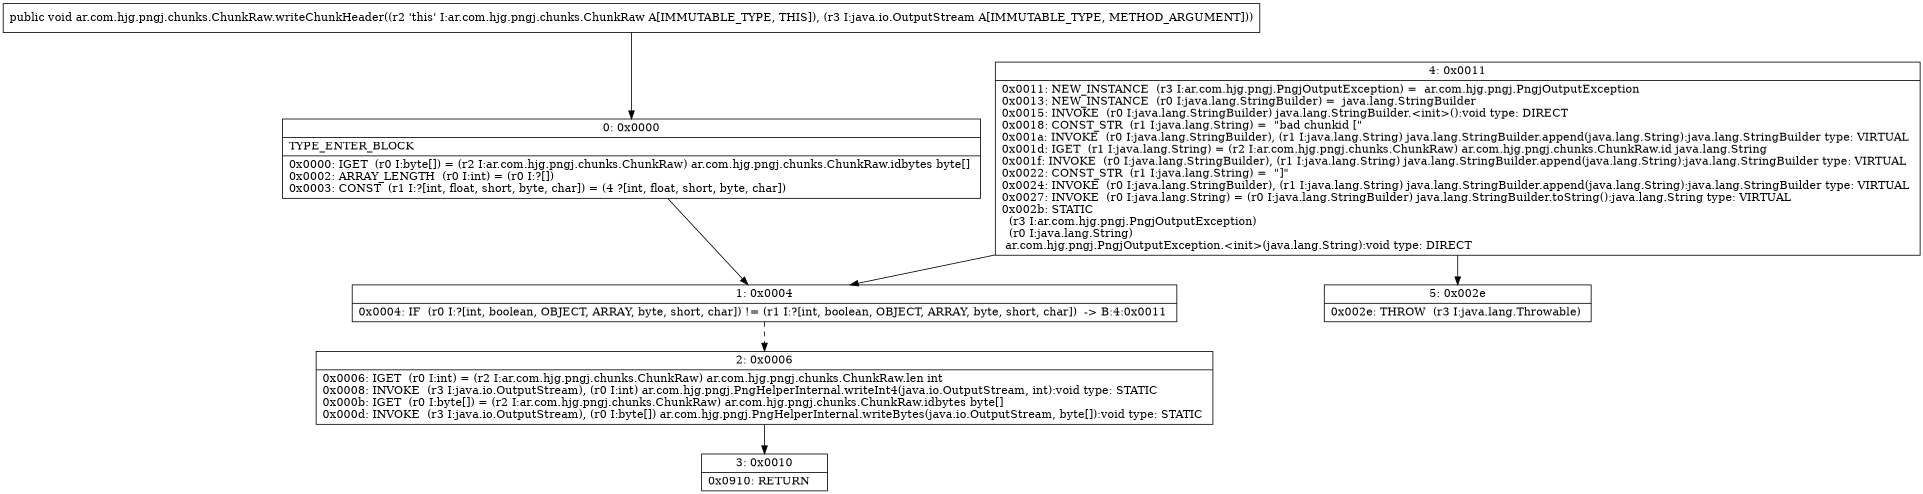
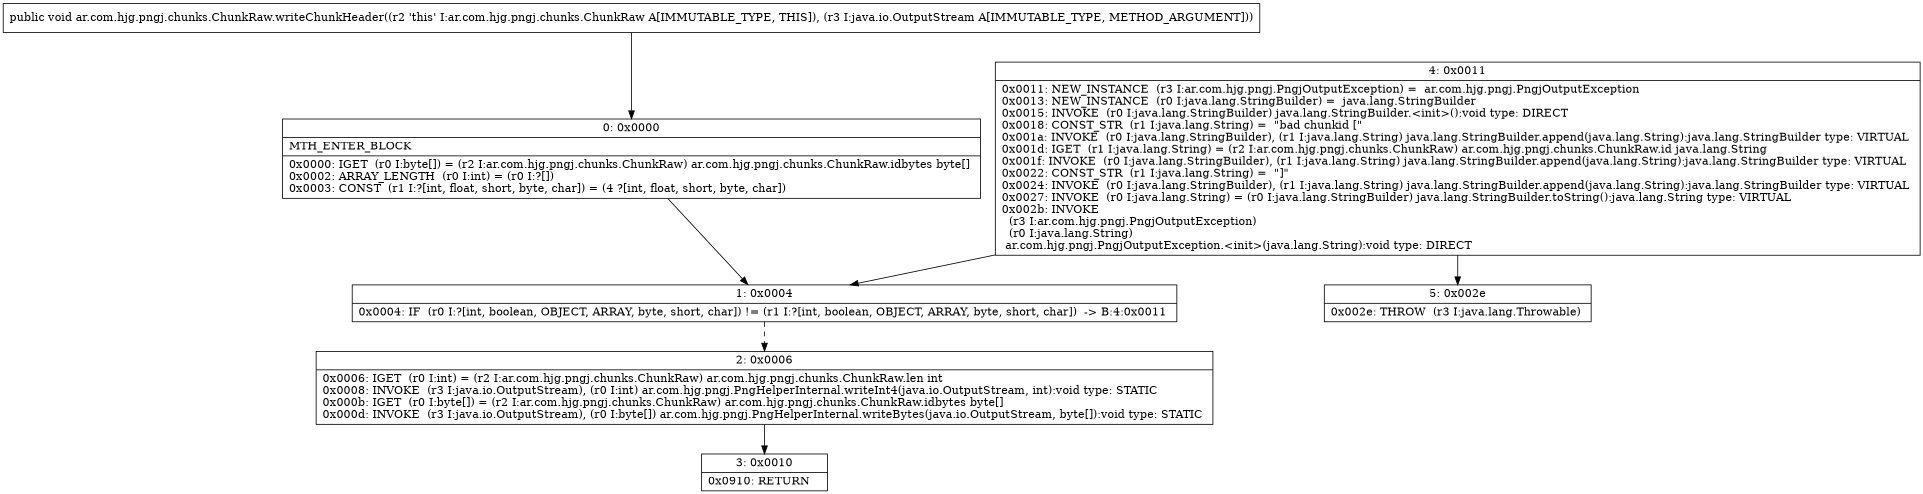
node "0: 0x0000": text "TYPE_ENTER_BLOCK" -> "MTH_ENTER_BLOCK"
node "4: 0x0011": text "0x002b: STATIC" -> "0x002b: INVOKE"
